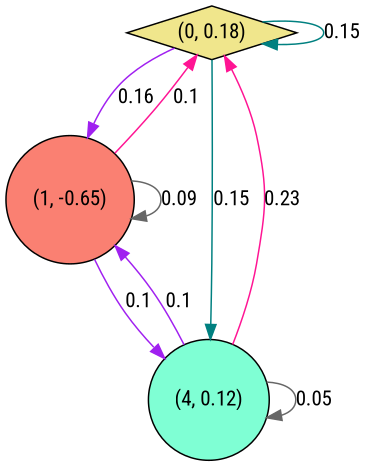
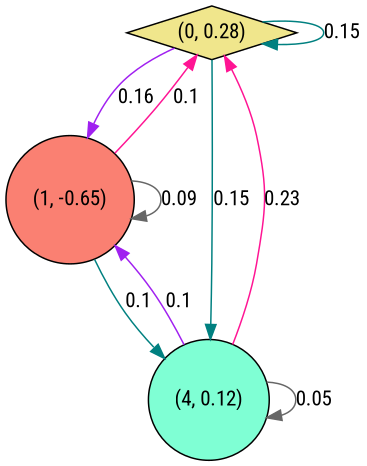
node "(0, 0.18)": label "(0, 0.18)" -> "(0, 0.28)"
edge "(1, -0.65)" -> "(4, 0.12)": color purple -> teal
